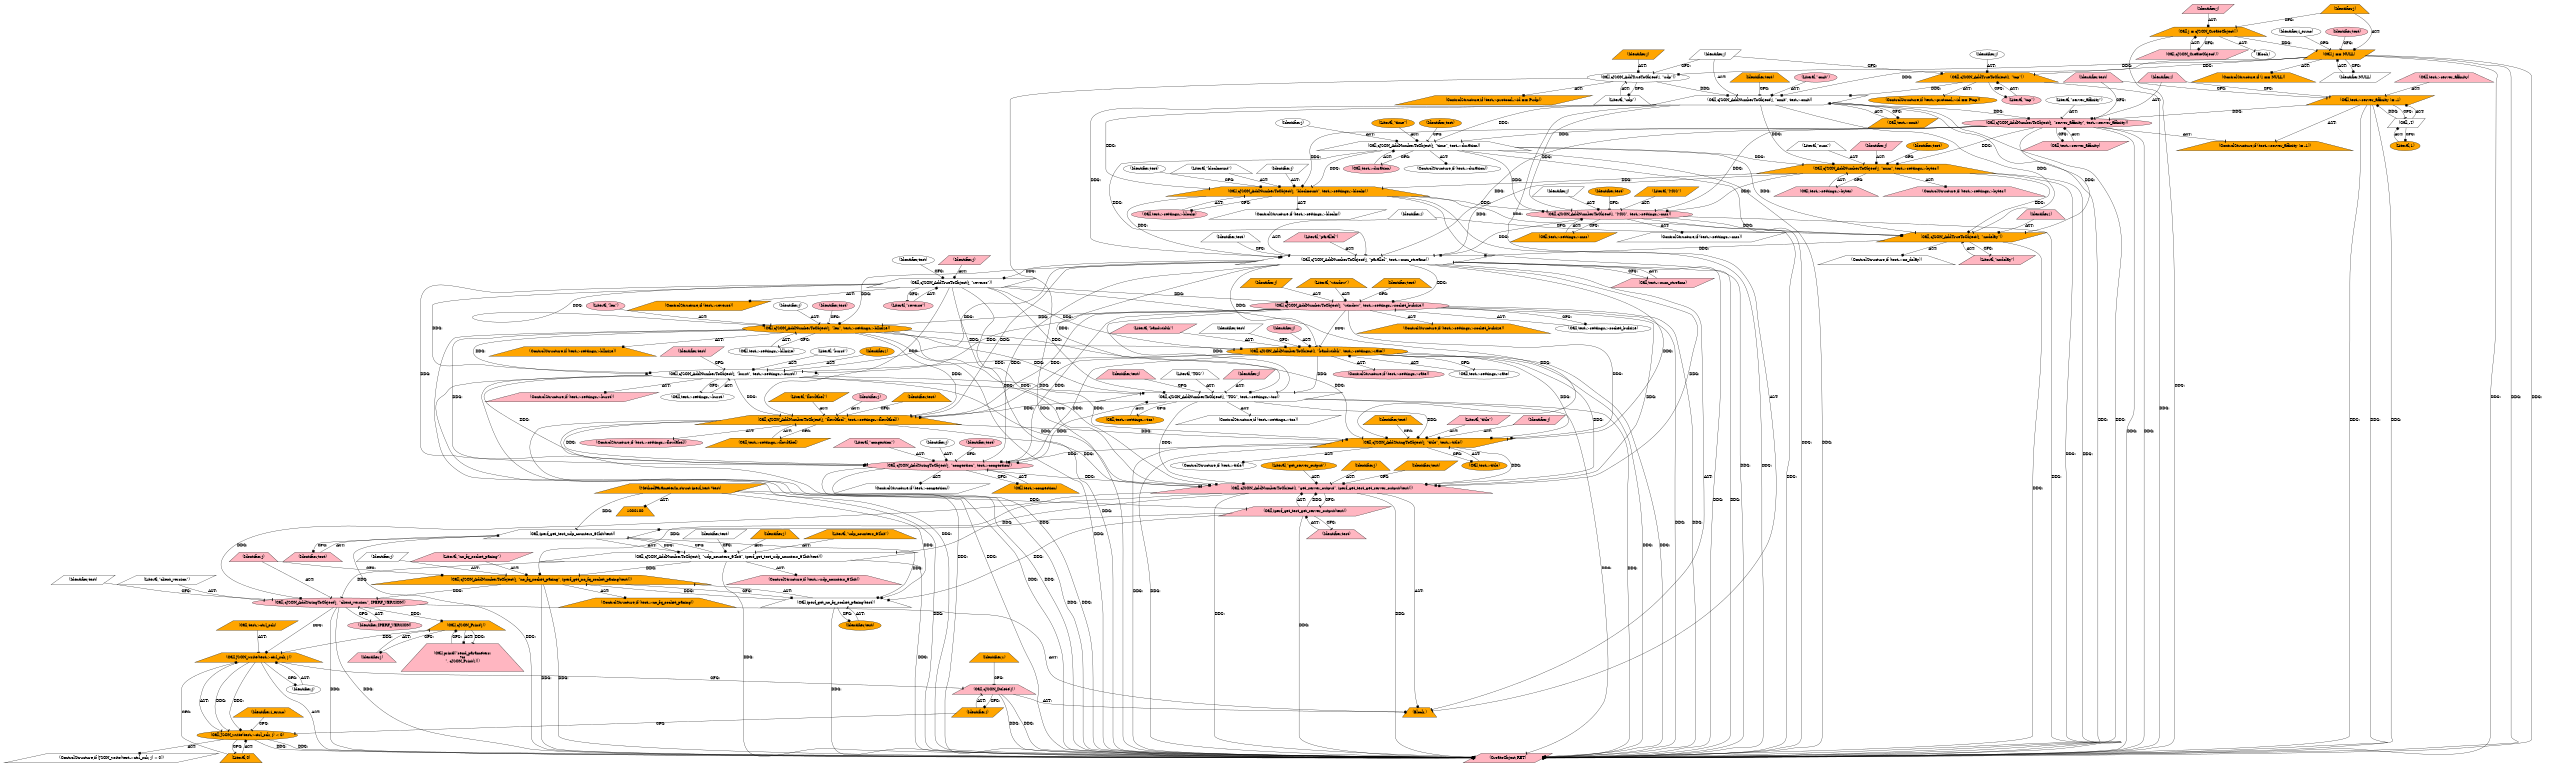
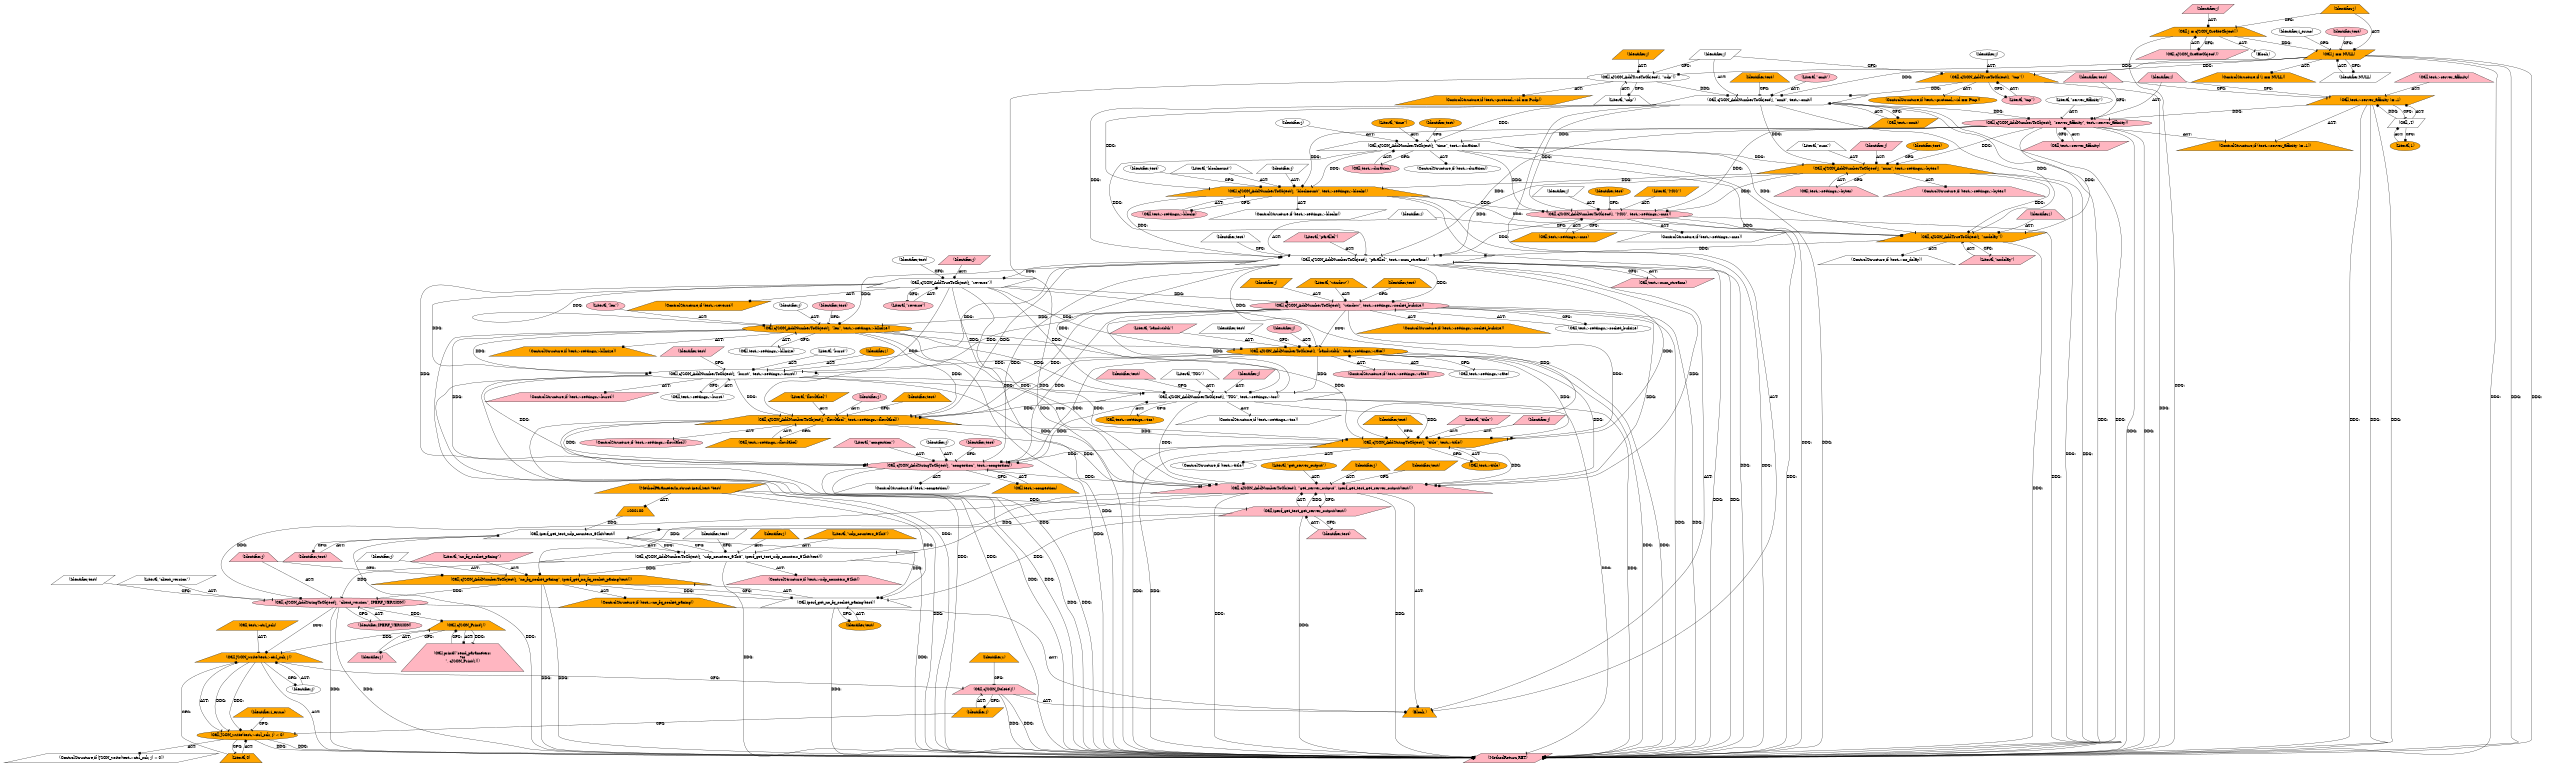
edge "(MethodParameterIn,struct iperf_test *test)" -> "(Call,iperf_get_test_udp_counters_64bit(test))": now "1000100" -> "(Call,iperf_get_test_udp_counters_64bit(test))"
edge "(Call,iperf_get_test_get_server_output(test))" -> "(Call,iperf_get_no_fq_socket_pacing(test))": arrowhead box -> tee
node "(CreateObject,RET)": label "(CreateObject,RET)" -> "(MethodReturn,RET)"
